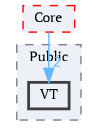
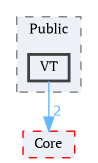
edge "Core" -> "VT": reversed
